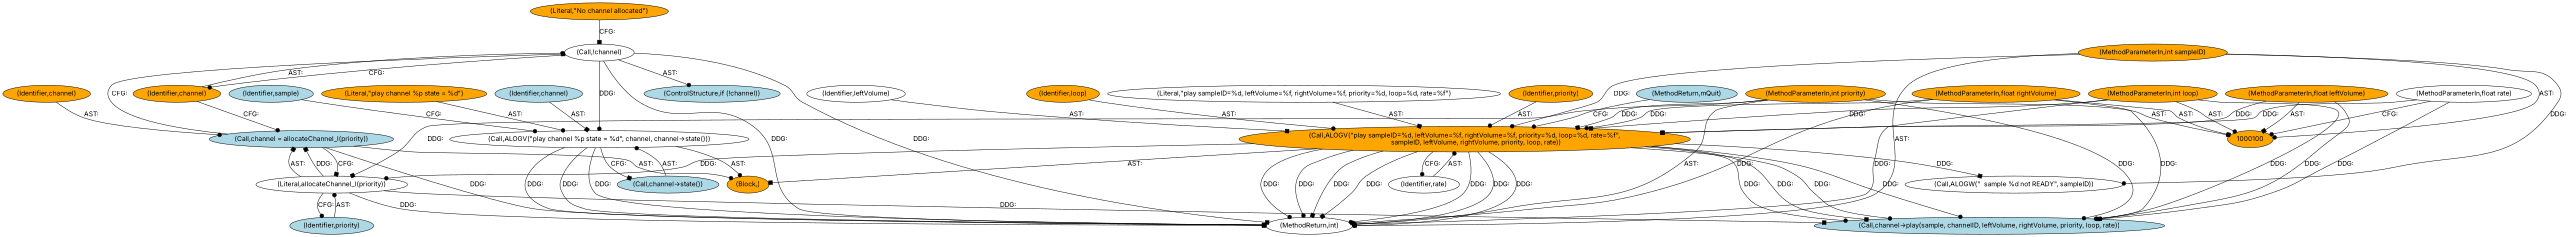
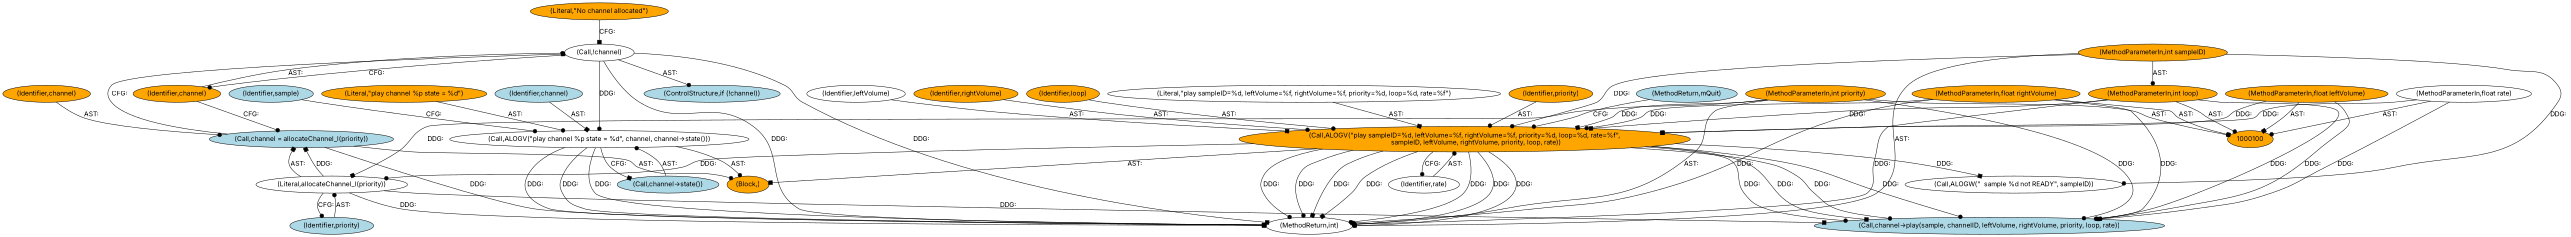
edge "(MethodParameterIn,int sampleID)" -> "1000100": now "(MethodParameterIn,int sampleID)" -> "(MethodParameterIn,int loop)"
node "(Identifier,rightVolume)": added
edge "(MethodParameterIn,float rate)" -> "1000100": label "CFG: " -> "AST: "
edge "(Call,channel = allocateChannel_l(priority))" -> "(Literal,allocateChannel_l(priority))": removed, label "CFG:"
